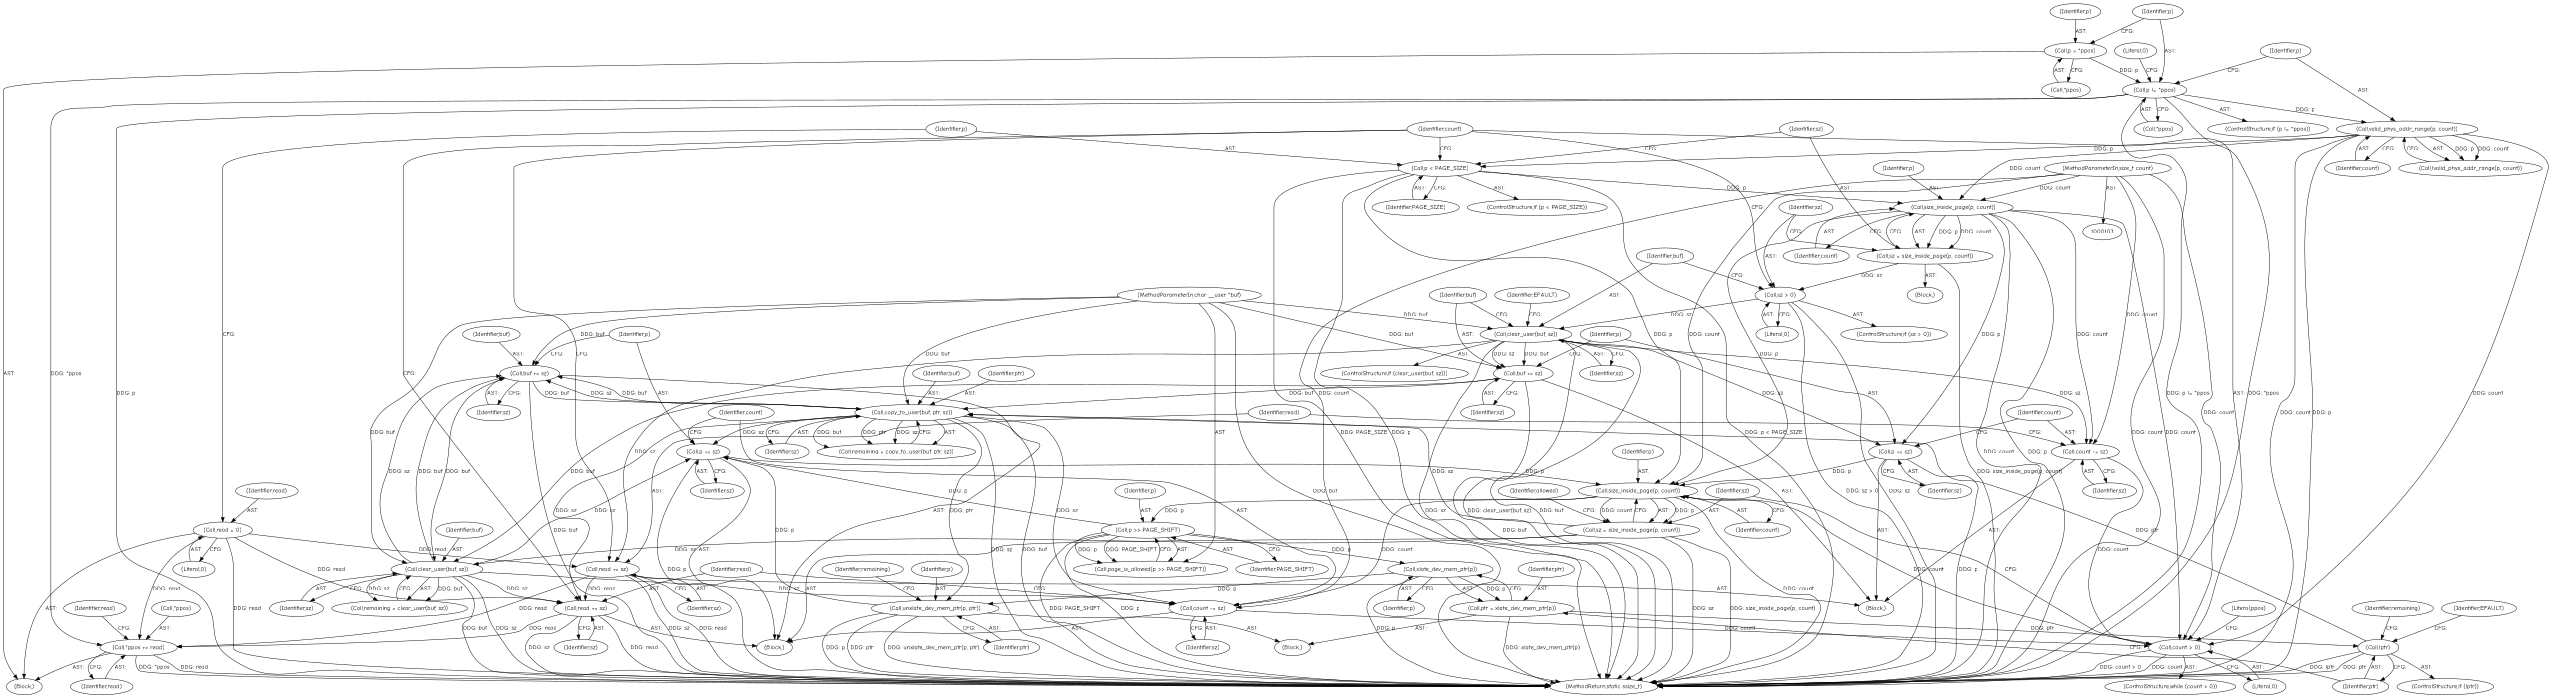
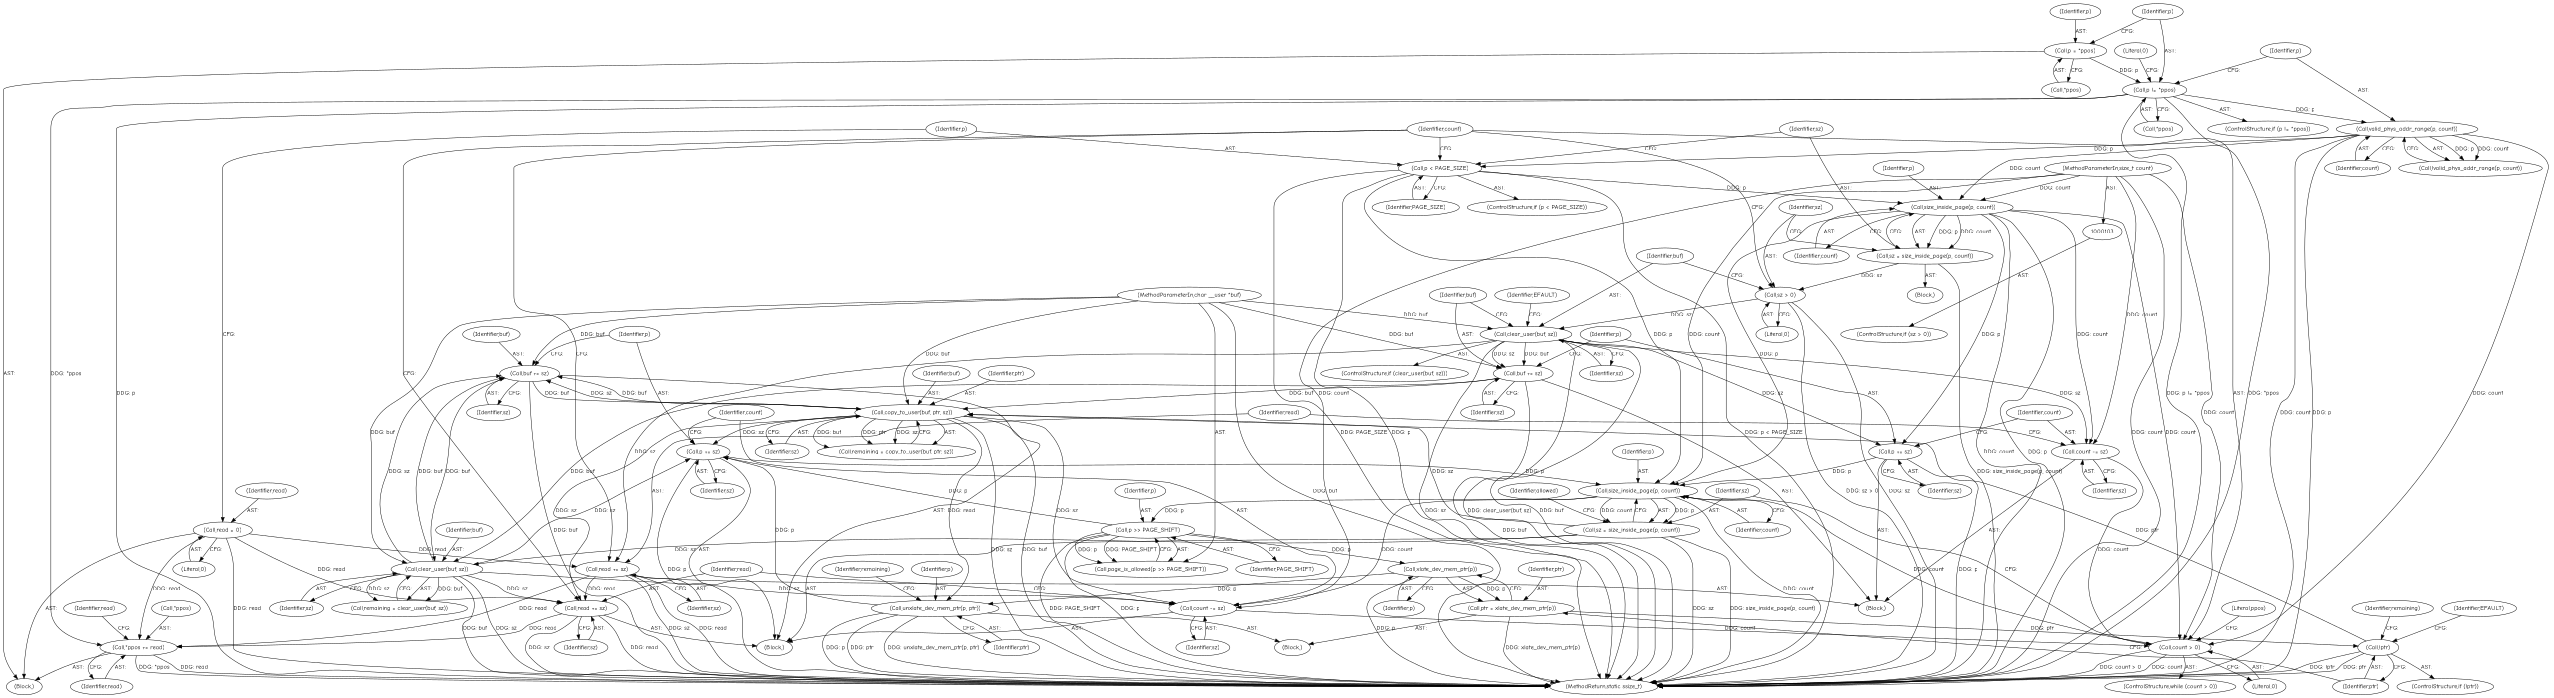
edge "(Call,sz > 0)" -> "(ControlStructure,if (sz > 0))": now "1000103" -> "(ControlStructure,if (sz > 0))"
edge "(Call,copy_to_user(buf, ptr, sz))" -> "(Call,unxlate_dev_mem_ptr(p, ptr))": label "DDG: ptr" -> "DDG: read"
